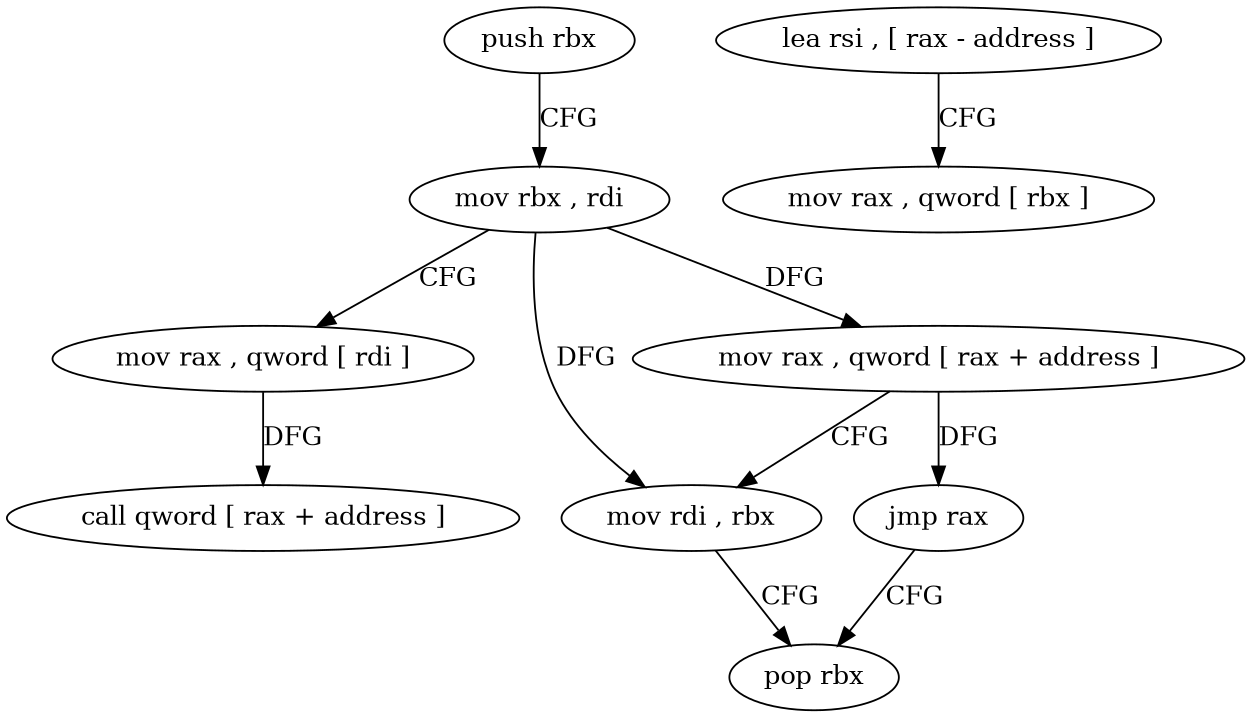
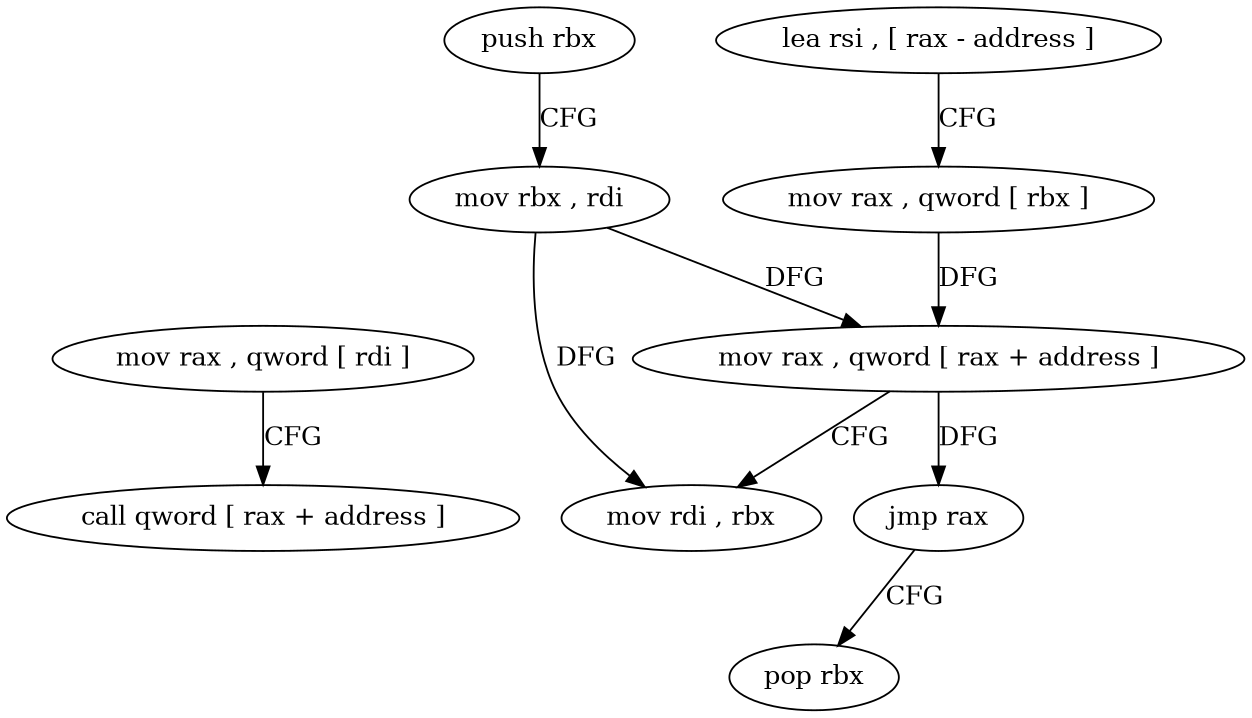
edge "mov rax , qword [ rbx ]" -> "mov rax , qword [ rax + address ]": added, label "DFG"
edge "mov rbx , rdi" -> "mov rax , qword [ rdi ]": removed, label "CFG"
edge "mov rax , qword [ rdi ]" -> "call qword [ rax + address ]": label "DFG" -> "CFG"
edge "mov rdi , rbx" -> "pop rbx": removed, label "CFG"
